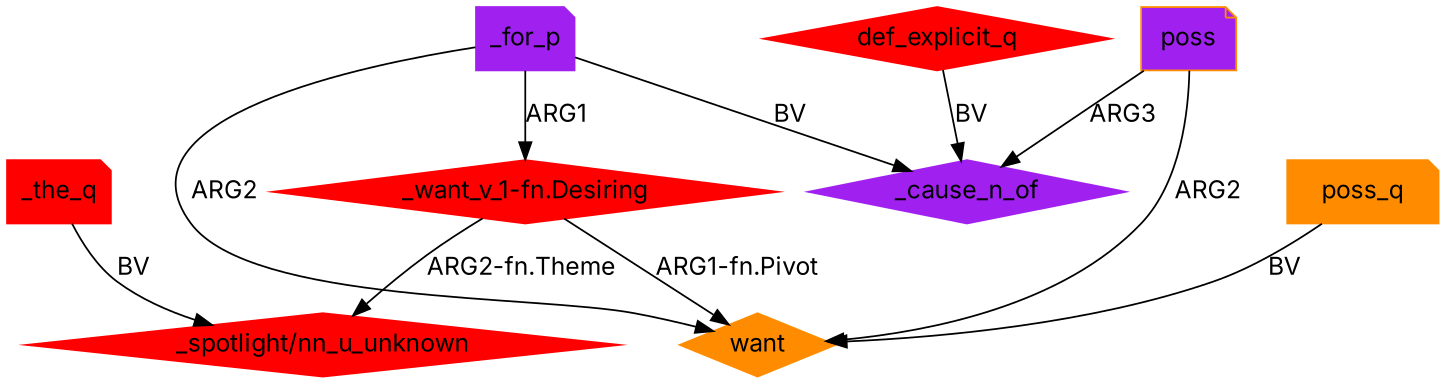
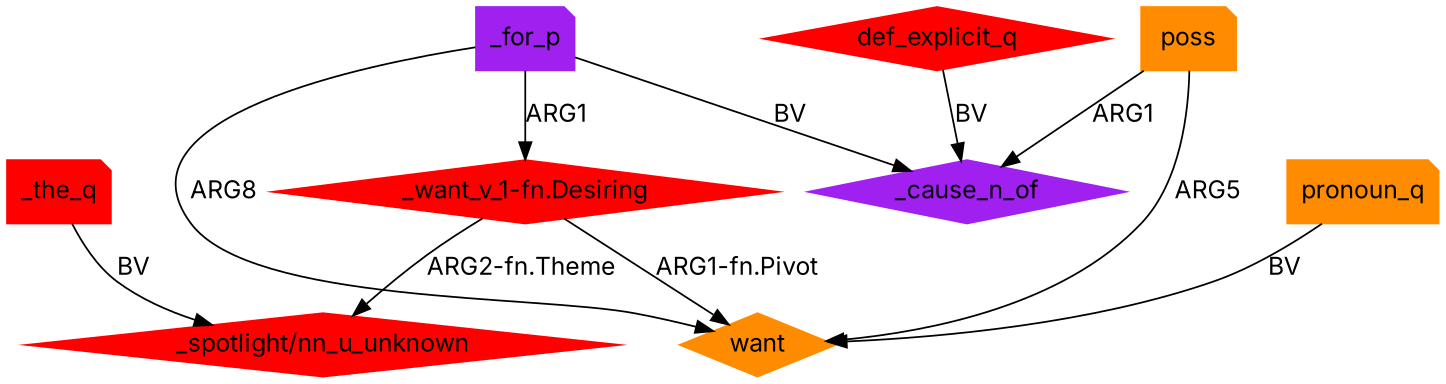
node "poss": fillcolor purple -> darkorange
edge "poss" -> "_cause_n_of": label "ARG3" -> "ARG1"
edge "_for_p" -> "want": label "ARG2" -> "ARG8"
edge "poss" -> "want": label "ARG2" -> "ARG5"
node "poss_q": label "poss_q" -> "pronoun_q"
